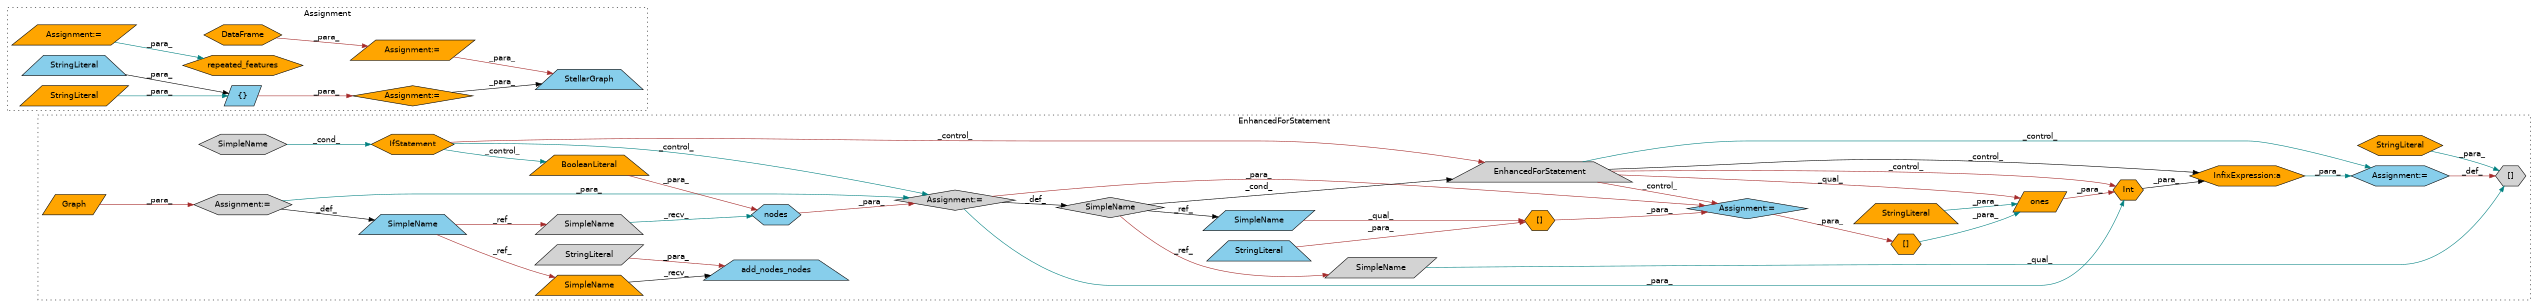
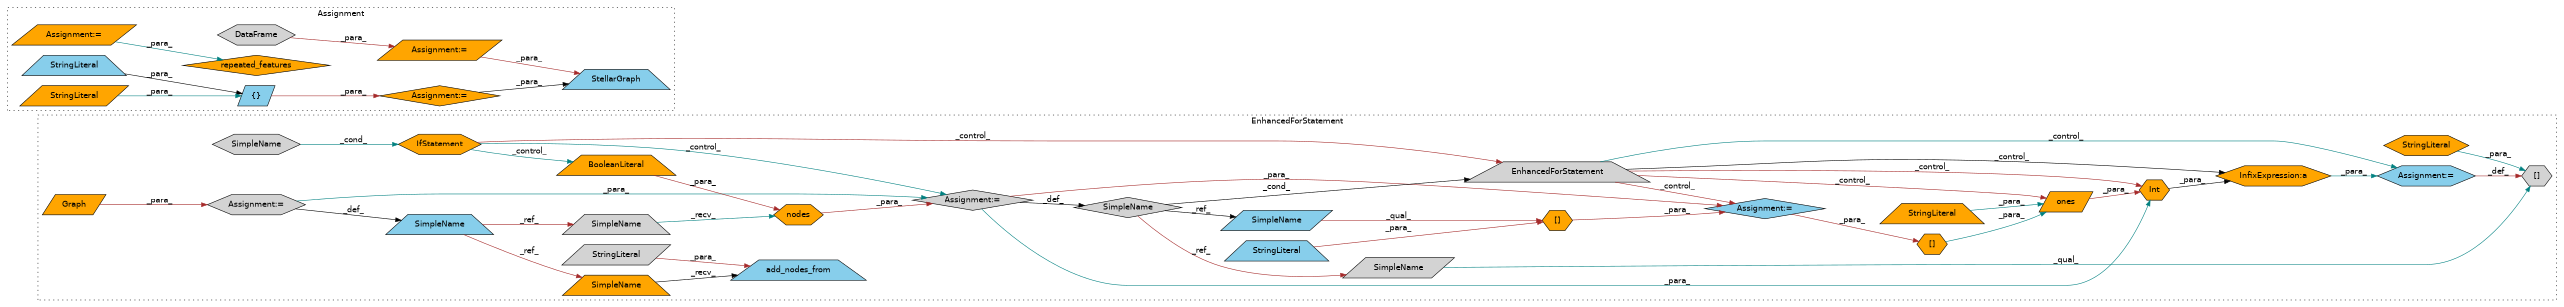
node "DataFrame": fillcolor orange -> lightgrey
node "repeated_features": shape hexagon -> diamond
edge "EnhancedForStatement" -> "ones": label "_qual_" -> "_control_"
node "nodes": fillcolor skyblue -> orange
node "add_nodes_nodes": label "add_nodes_nodes" -> "add_nodes_from"
